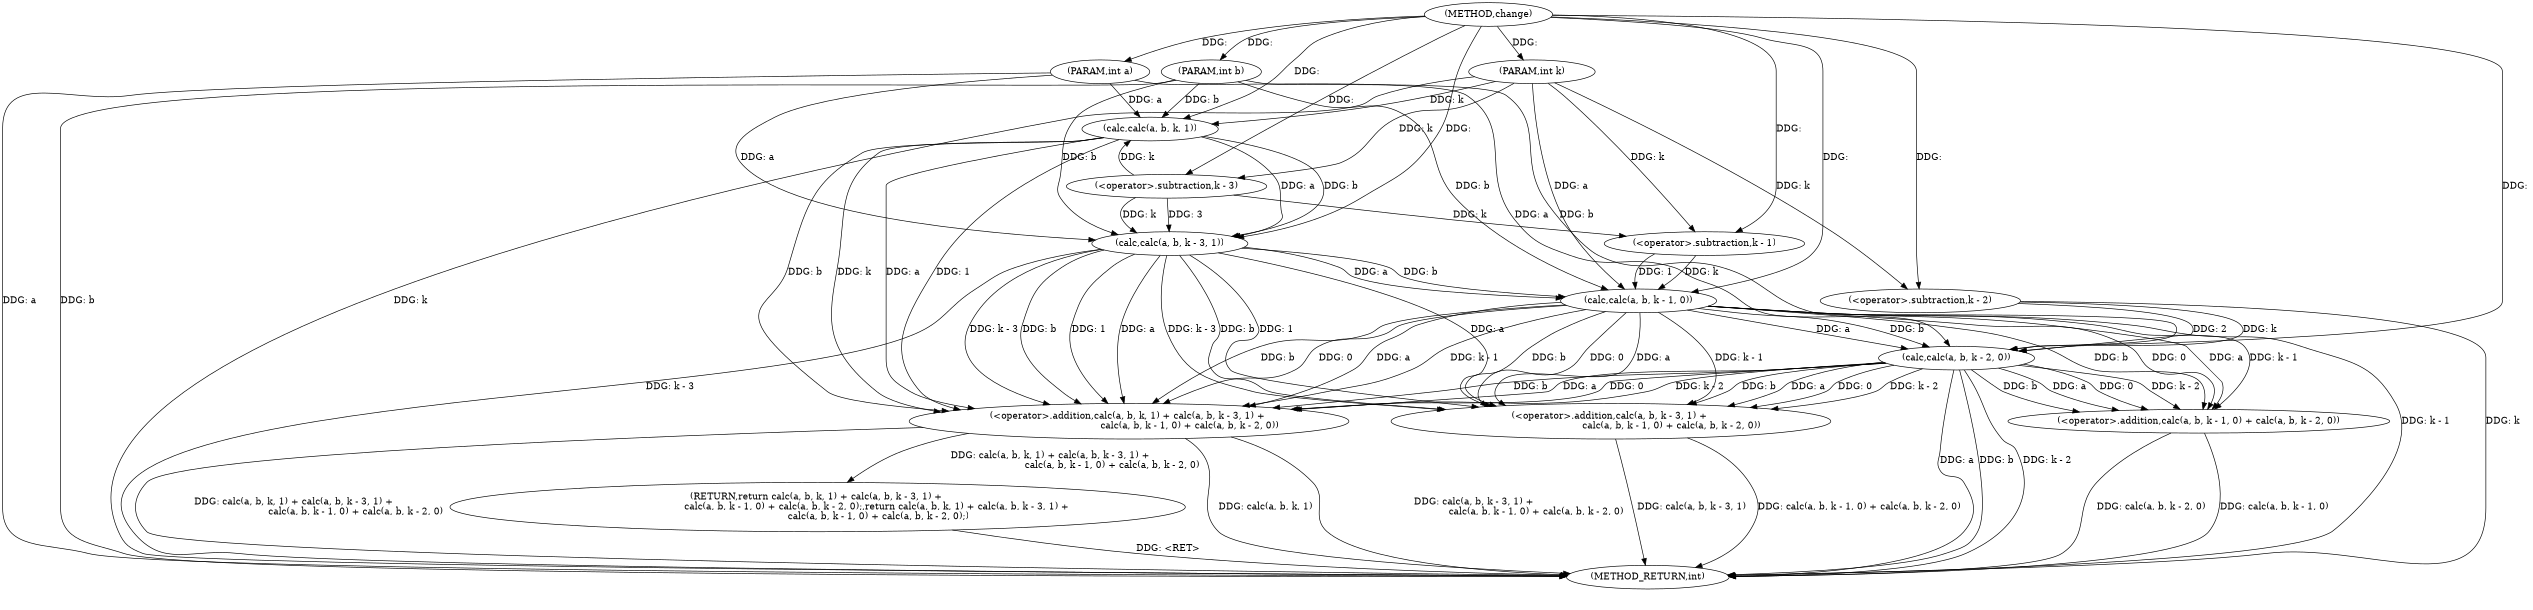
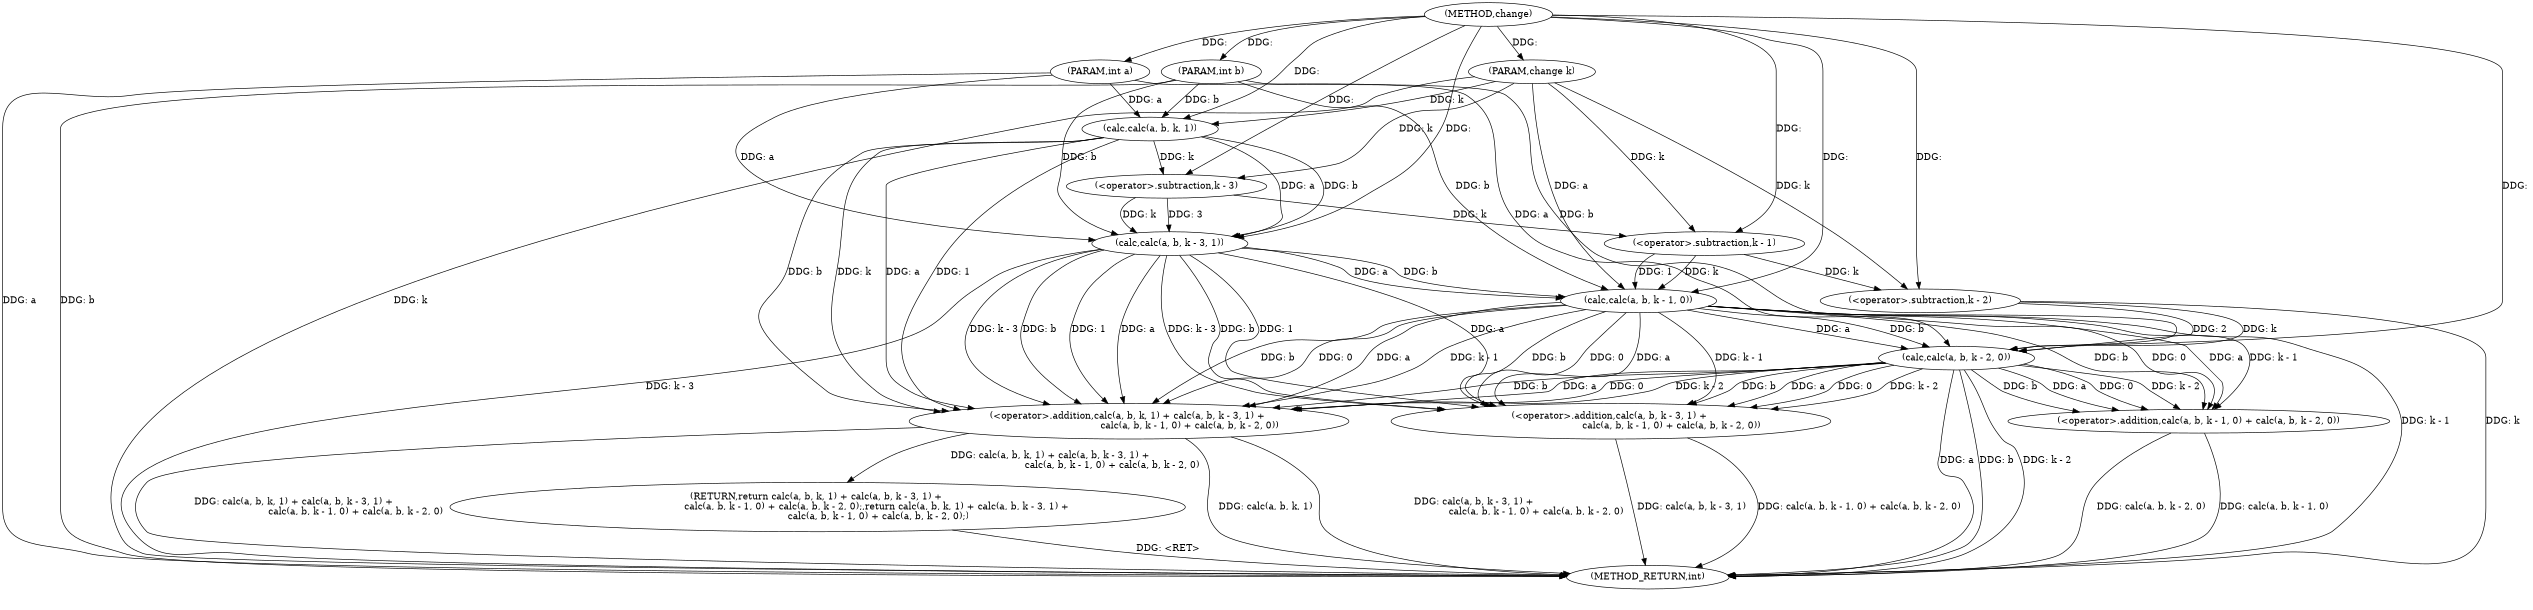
node "(PARAM,int k)": label "(PARAM,int k)" -> "(PARAM,change k)"
edge "(<operator>.subtraction,k - 3)" -> "(calc,calc(a, b, k, 1))": reversed
edge "(<operator>.subtraction,k - 1)" -> "(<operator>.subtraction,k - 2)": added, label "DDG: k"
